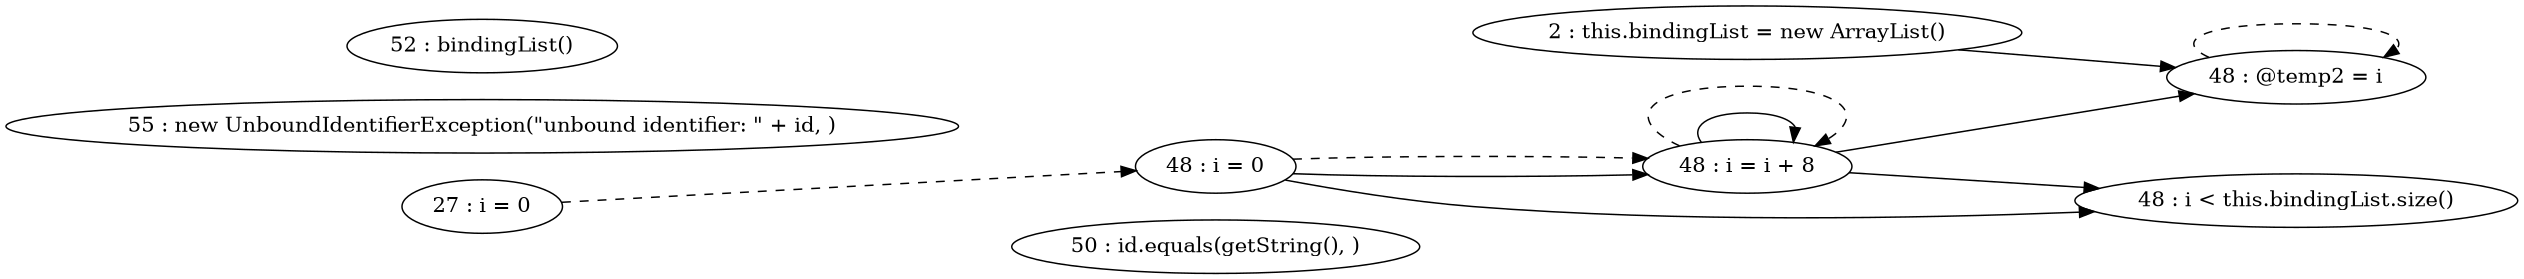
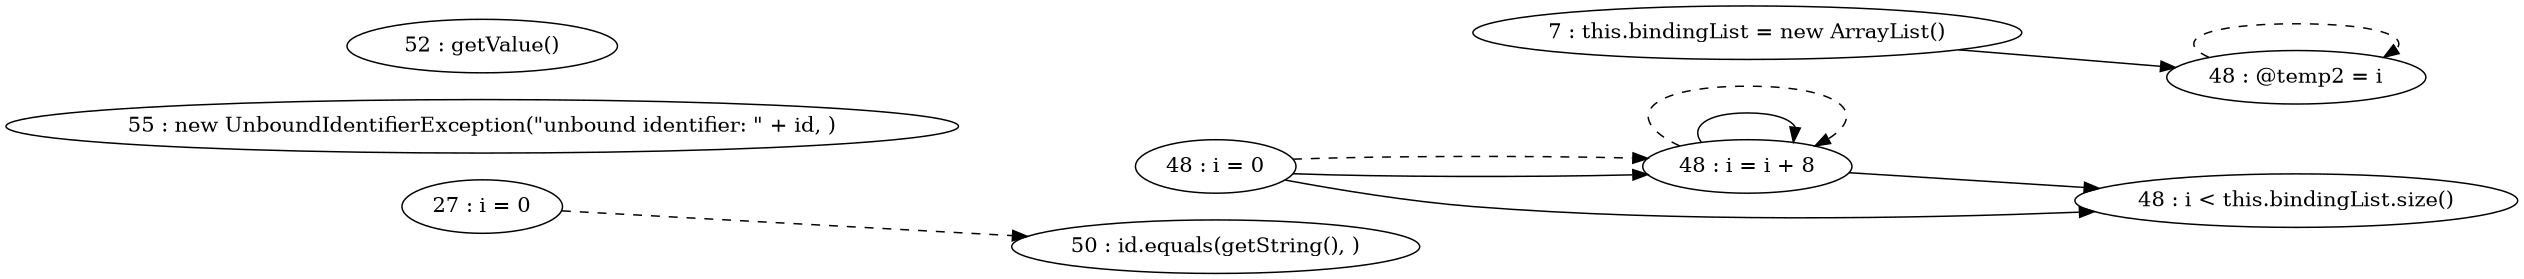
node "2 : this.bindingList = new ArrayList()": label "2 : this.bindingList = new ArrayList()" -> "7 : this.bindingList = new ArrayList()"
node "52 : bindingList()": label "52 : bindingList()" -> "52 : getValue()"
edge "48 : i = i + 8" -> "48 : @temp2 = i": removed
edge "27 : i = 0" -> "48 : i = 0": now "27 : i = 0" -> "50 : id.equals(getString(), )"
